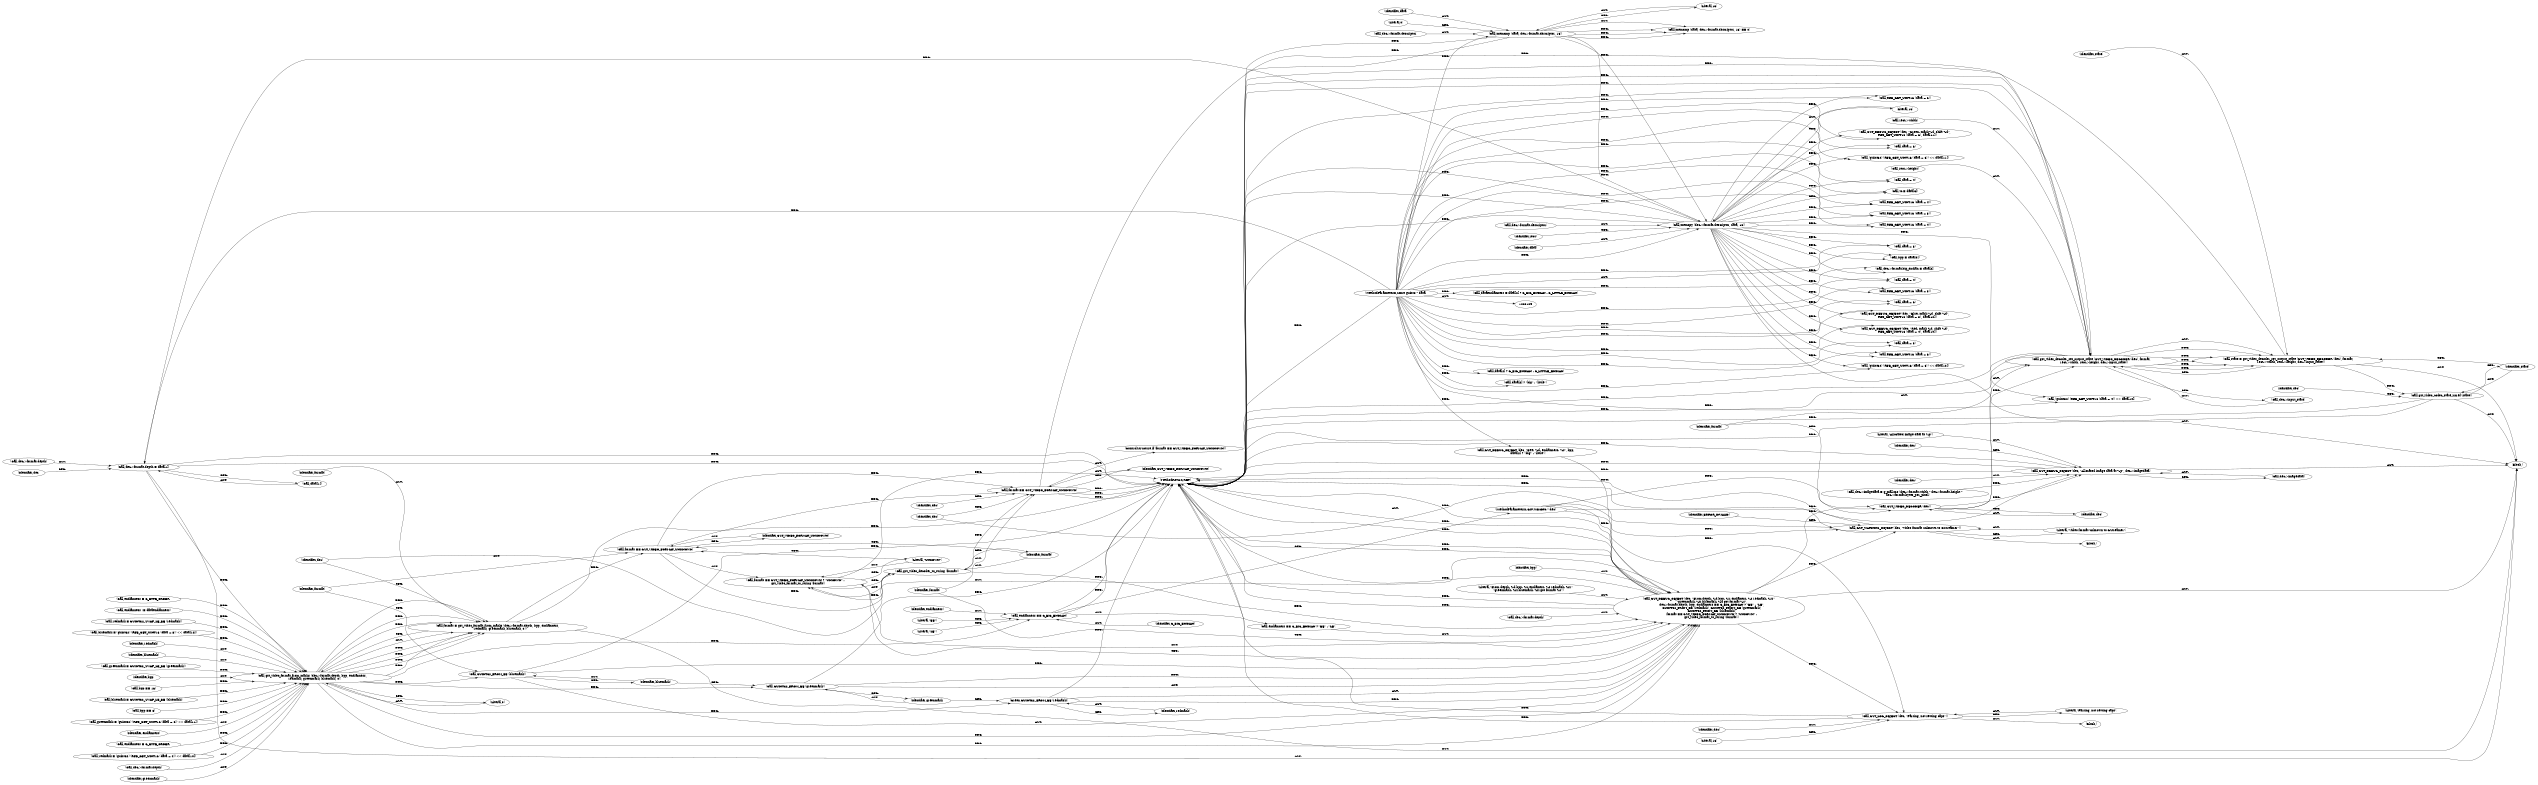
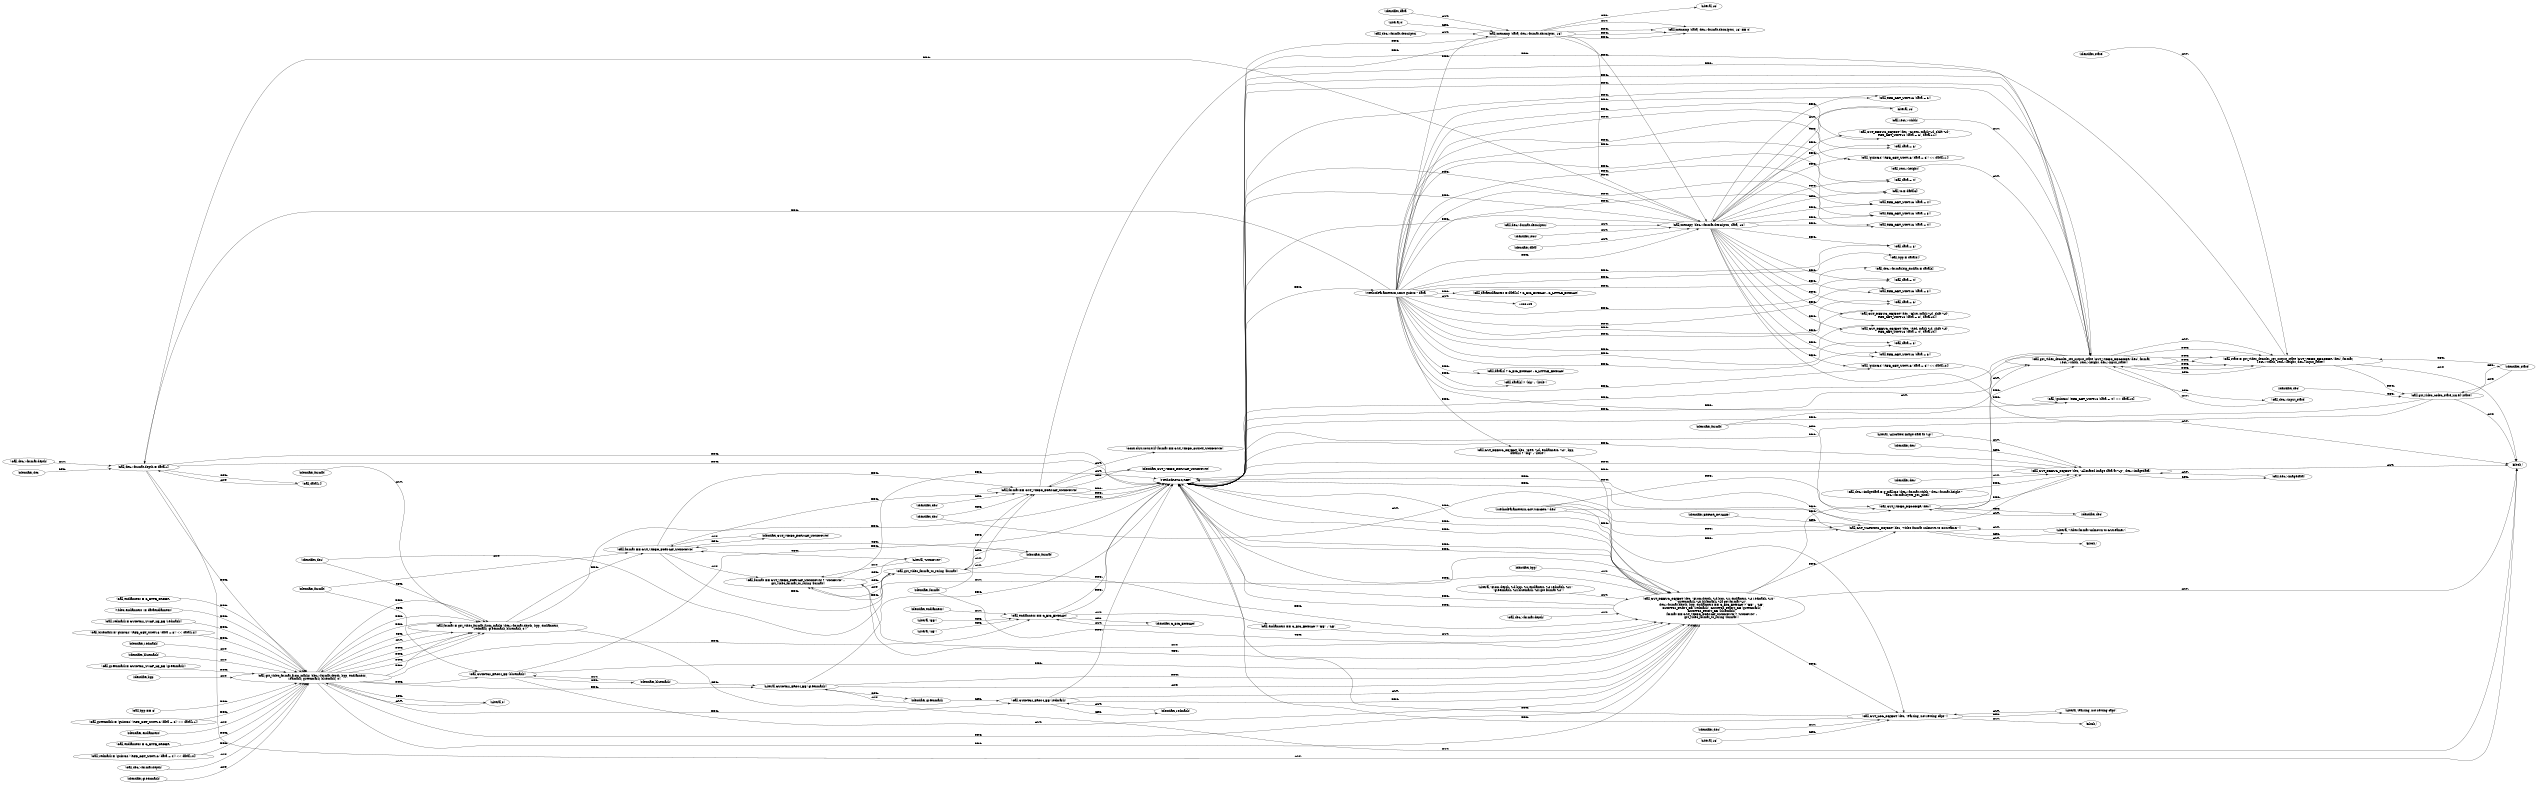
edge "(Literal,13)" -> "(Call,memcmp (data, dec->format.descriptor, 13))": removed, label "AST:"
edge "(Identifier,rect)" -> "(Call,memcpy (dec->format.descriptor, data, 16))": label "CFG: " -> "AST: "
edge "(Call,memcpy (dec->format.descriptor, data, 16))" -> "(Call,(guint32) (RFB_GET_UINT16 (data + 4)) << data[10])": now "(Call,(guint32) (RFB_GET_UINT16 (data + 8)) << data[12])" -> "(Call,(guint32) (RFB_GET_UINT16 (data + 4)) << data[10])"
edge "(Call,memcpy (dec->format.descriptor, data, 16))" -> "(Call,bpp = data[0])": removed, label "DDG:"
edge "(Call,memcpy (dec->format.descriptor, data, 16))" -> "(Call,dec->format.big_endian = data[2])": removed, label "DDG:"
edge "(MethodParameterIn,const guint8 * data)" -> "(Call,bpp = data[0])": label "AST: " -> "DDG: "
edge "(MethodParameterIn,const guint8 * data)" -> "(MethodReturn,RET)": reversed
node "(ControlStructure,if (format == GST_VIDEO_FORMAT_UNKNOWN))": label "(ControlStructure,if (format == GST_VIDEO_FORMAT_UNKNOWN))" -> "(ControlStructure,if (format == GST_VIDEO_GUINT_UNKNOWN))"
edge "(Call,endianness == G_BIG_ENDIAN)" -> "(MethodParameterIn,GstVMncDec * dec)": now "(Call,endianness == G_BIG_ENDIAN)" -> "(Identifier,G_BIG_ENDIAN)"
node "(Call,gst_video_decoder_to_string (format))": label "(Call,gst_video_decoder_to_string (format))" -> "(Call,gst_video_format_to_string (format))"
node "(Call,endianness != dataendianness)": label "(Call,endianness != dataendianness)" -> "(Video,endianness != dataendianness)"
node "(Call,GUINT32_FROM_BE (greenmask))": label "(Call,GUINT32_FROM_BE (greenmask))" -> "(Literal,GUINT32_FROM_BE (greenmask))"
node "(Call,bpp == 16)": removed
node "(Call,bluemask = GUINT32_SWAP_LE_BE (bluemask))": removed
node "(Green,GUINT32_FROM_BE (redmask))": label "(Green,GUINT32_FROM_BE (redmask))" -> "(Call,GUINT32_FROM_BE (redmask))"
